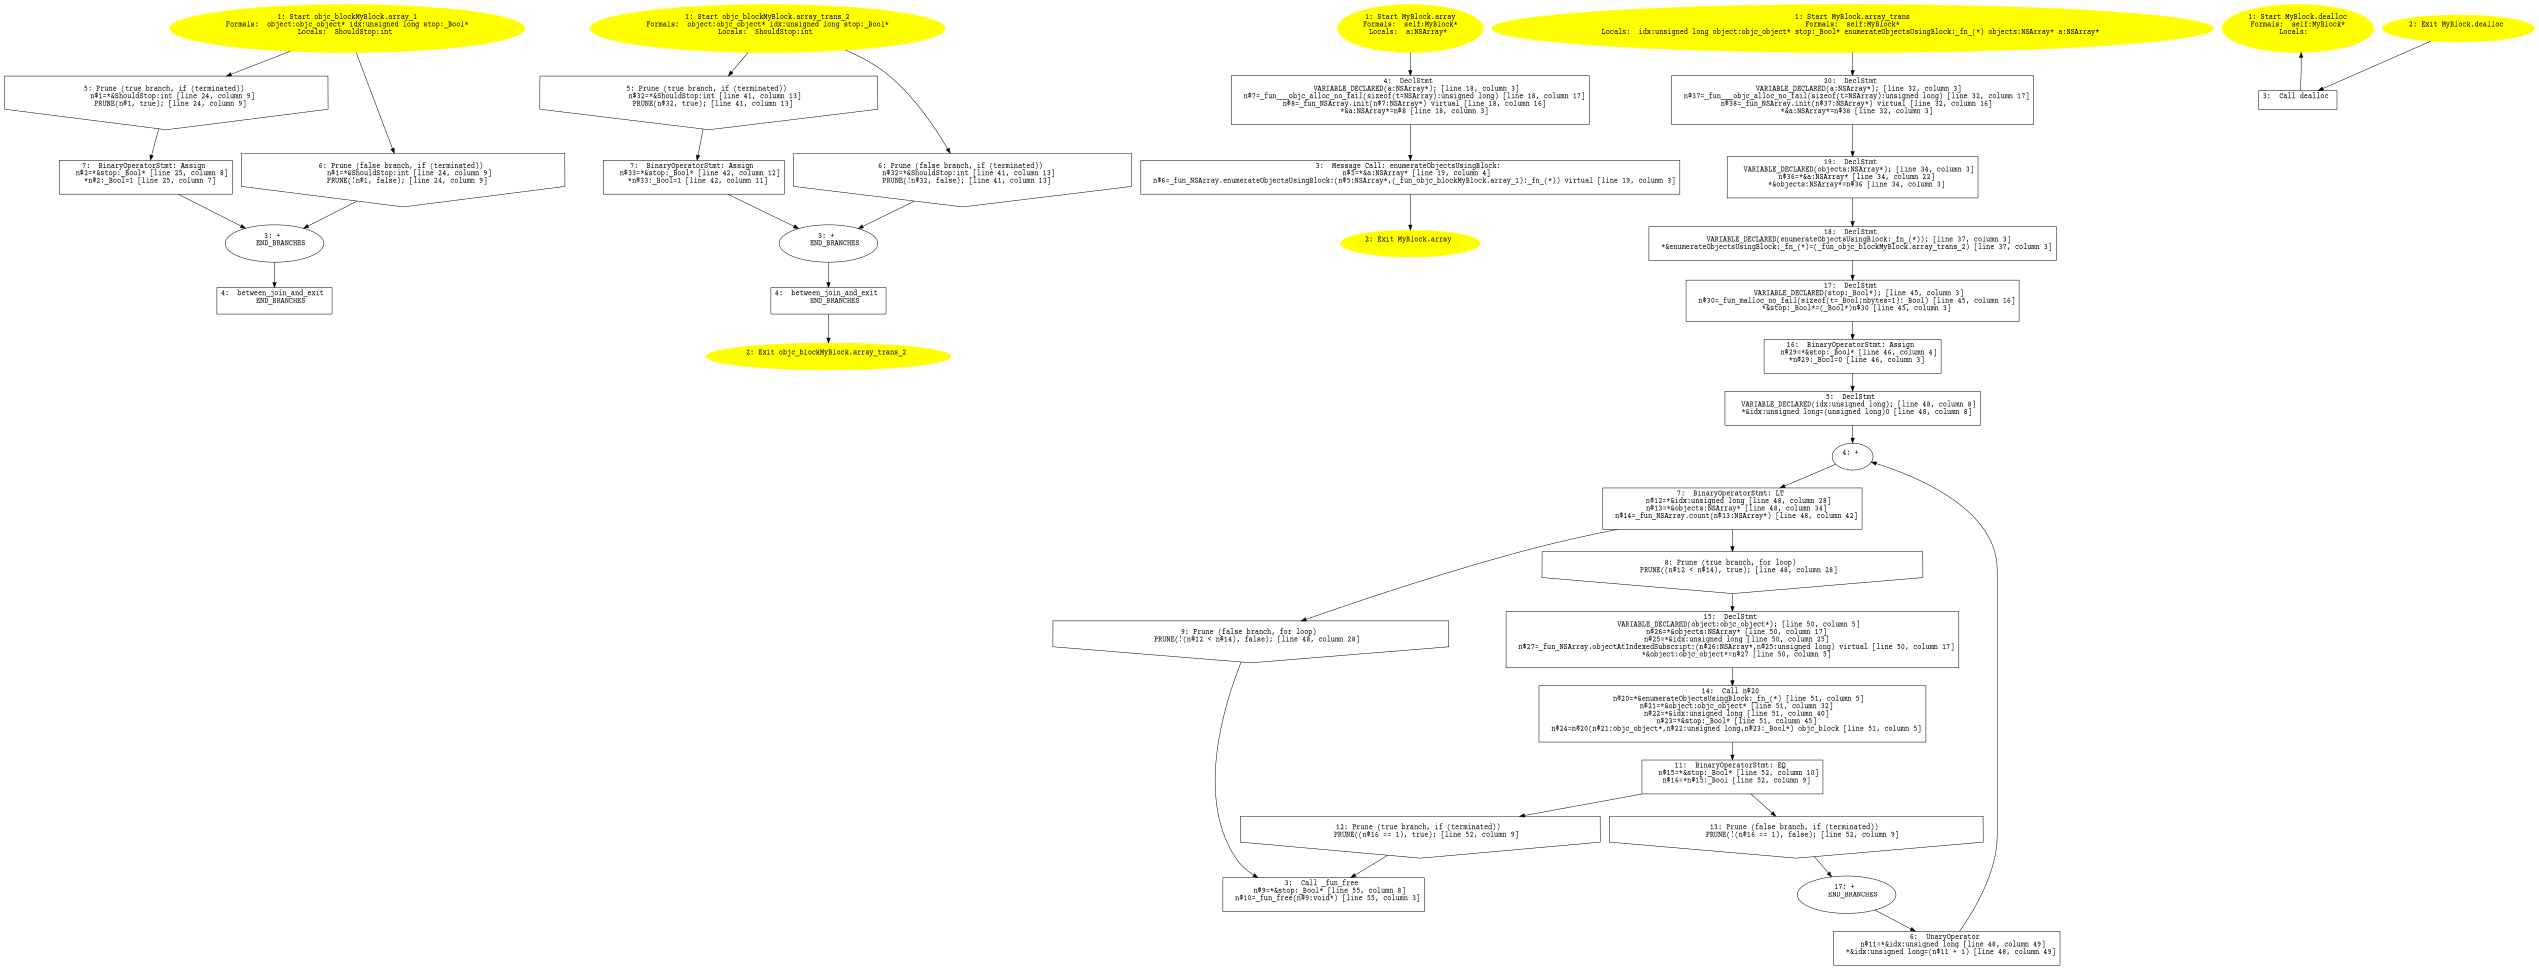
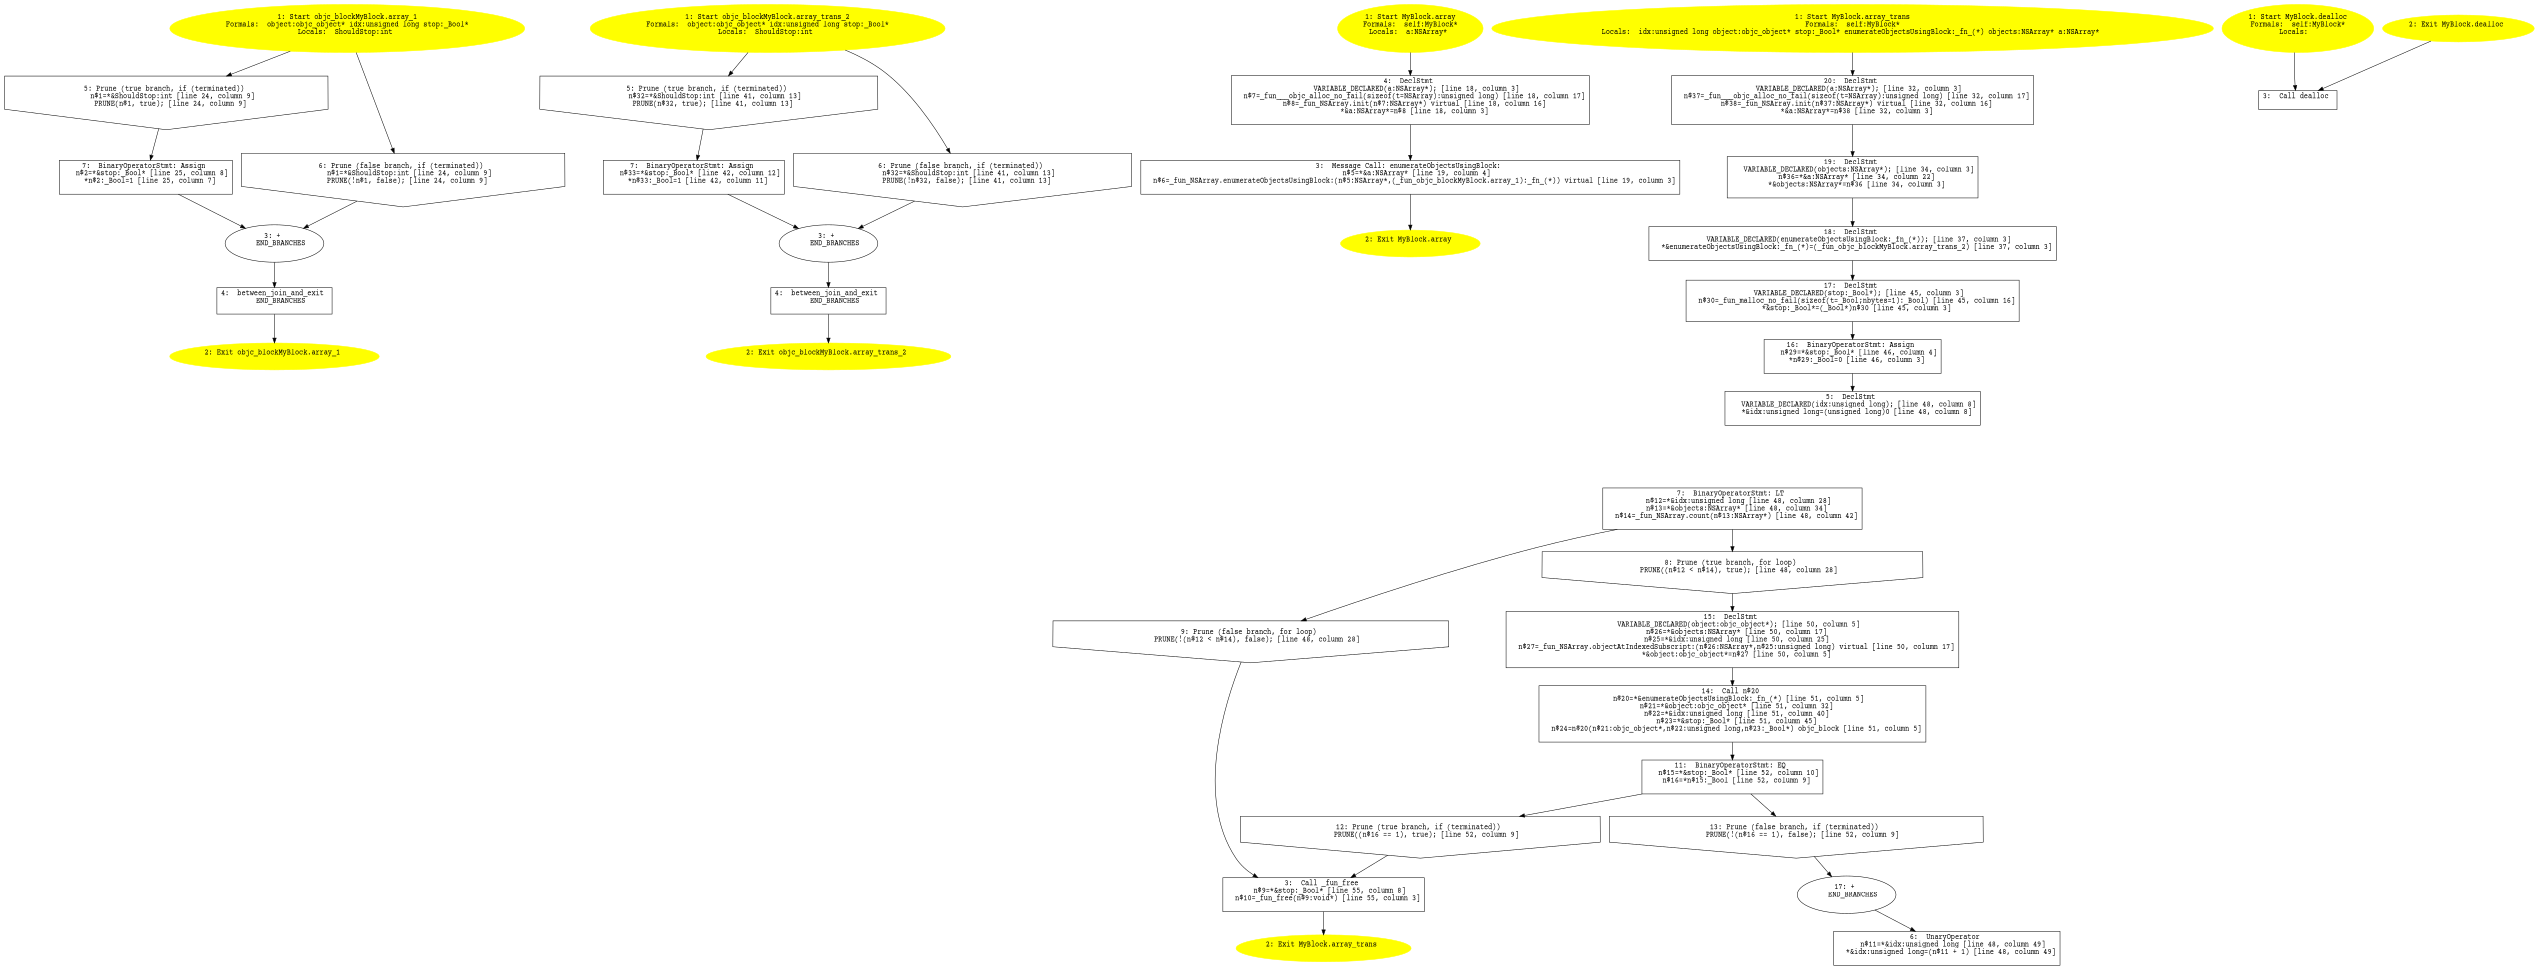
edge "3:  Call dealloc" -> "1: Start MyBlock.dealloc Formals:  self:MyBlock* Locals:": reversed
node "2: Exit objc_blockMyBlock.array_1": added
node "4: +": removed
node "2: Exit MyBlock.array_trans": added
